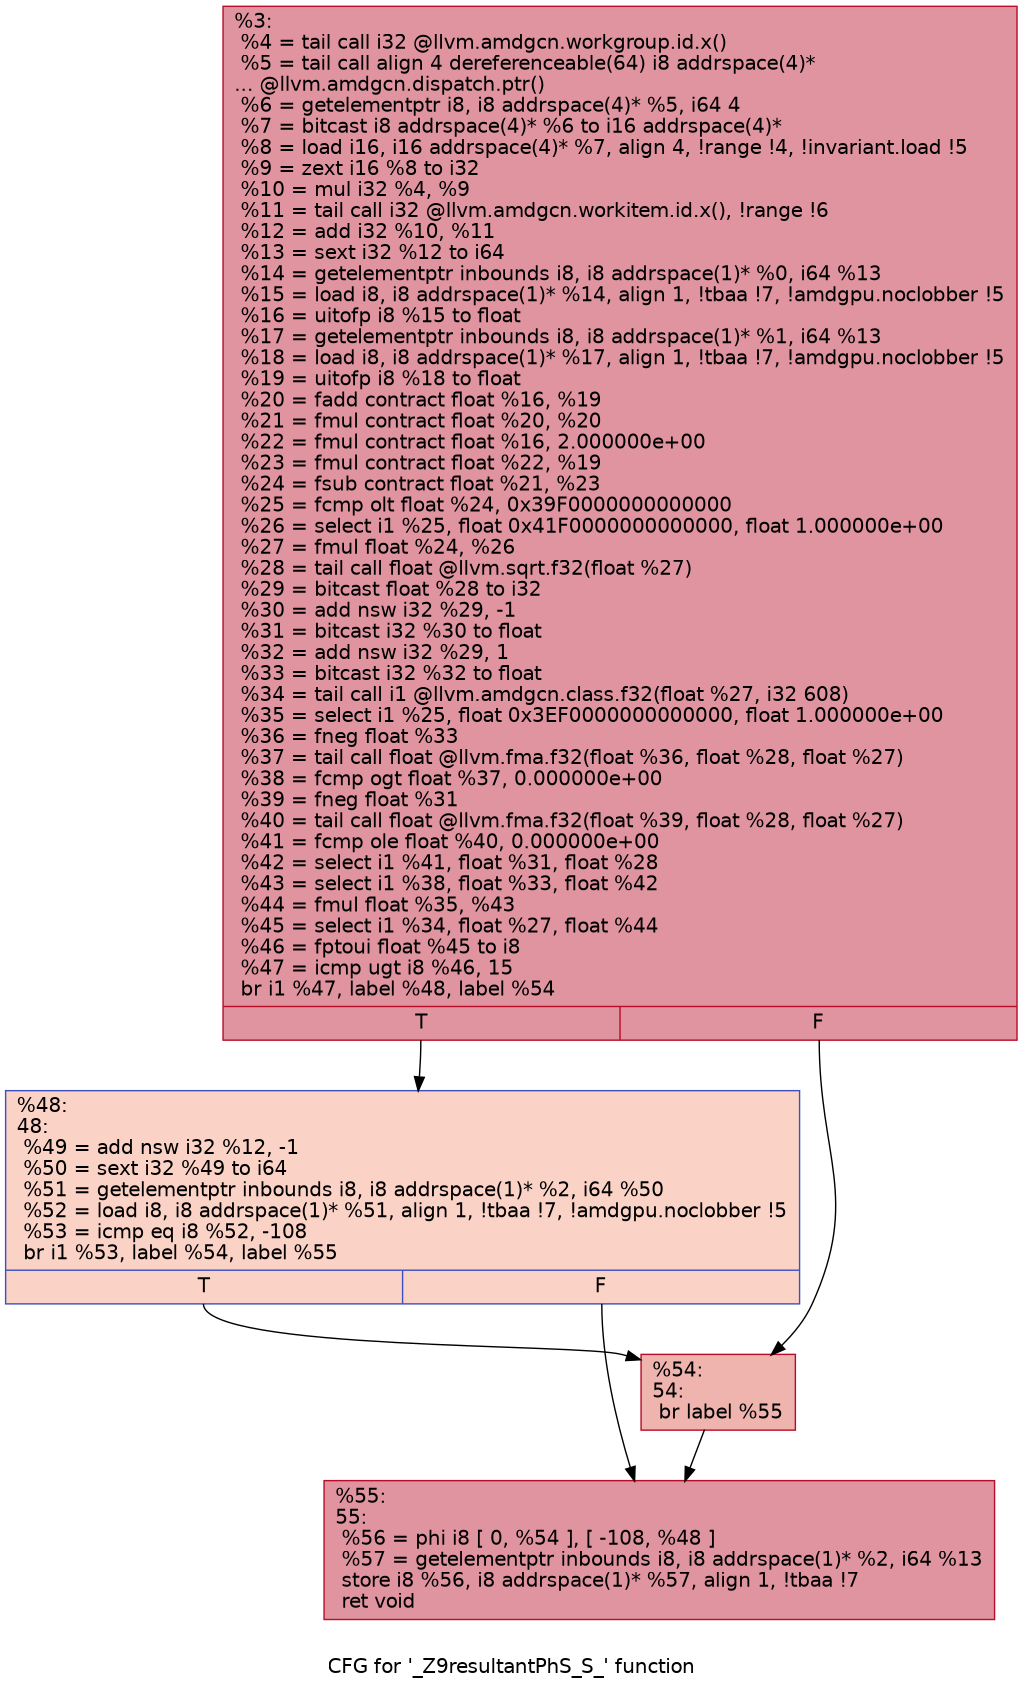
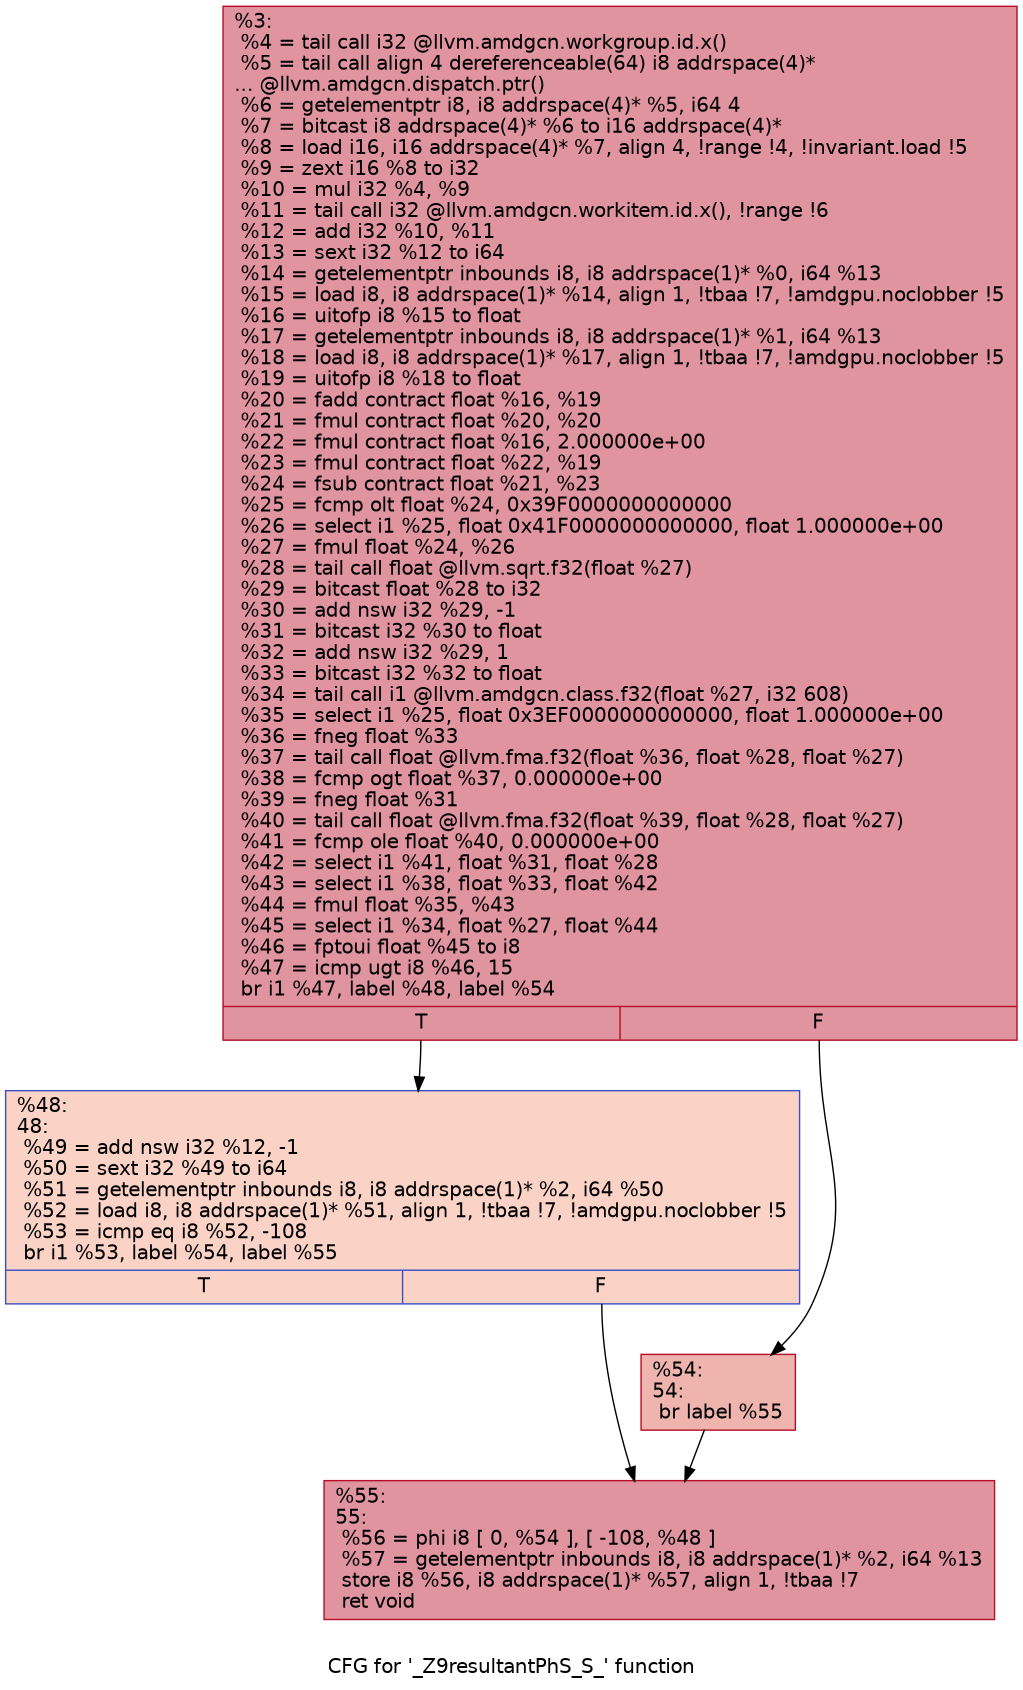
edge "%48:" -> "%54:": removed
